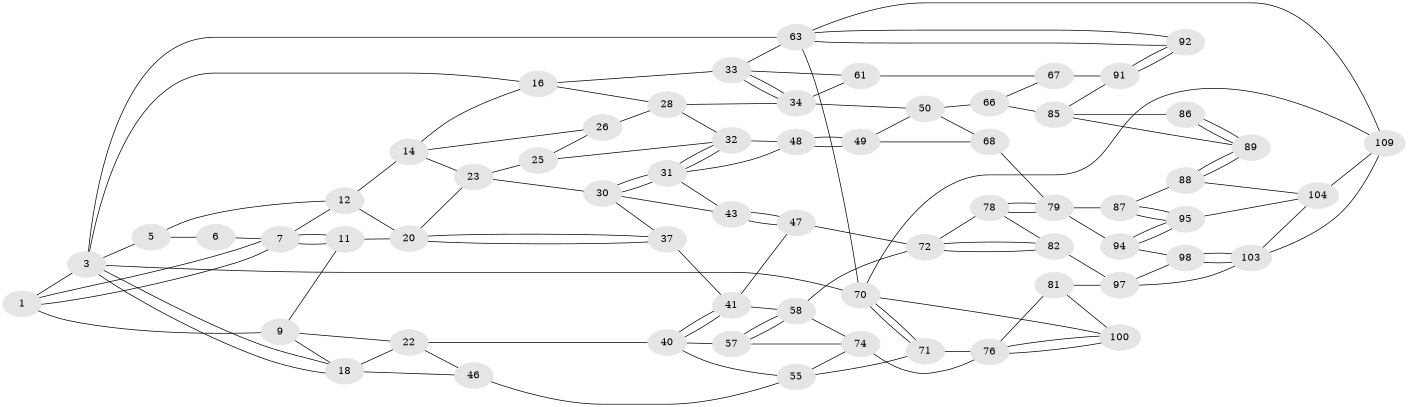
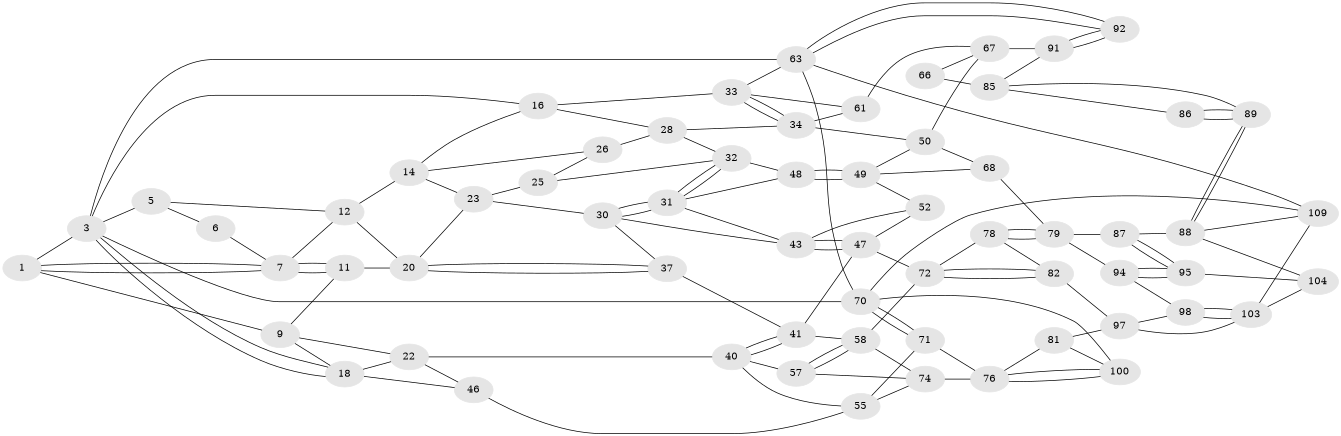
edge "66" -- "50": now "67" -- "50"
edge "109" -- "104": now "109" -- "88"
node "52": added
